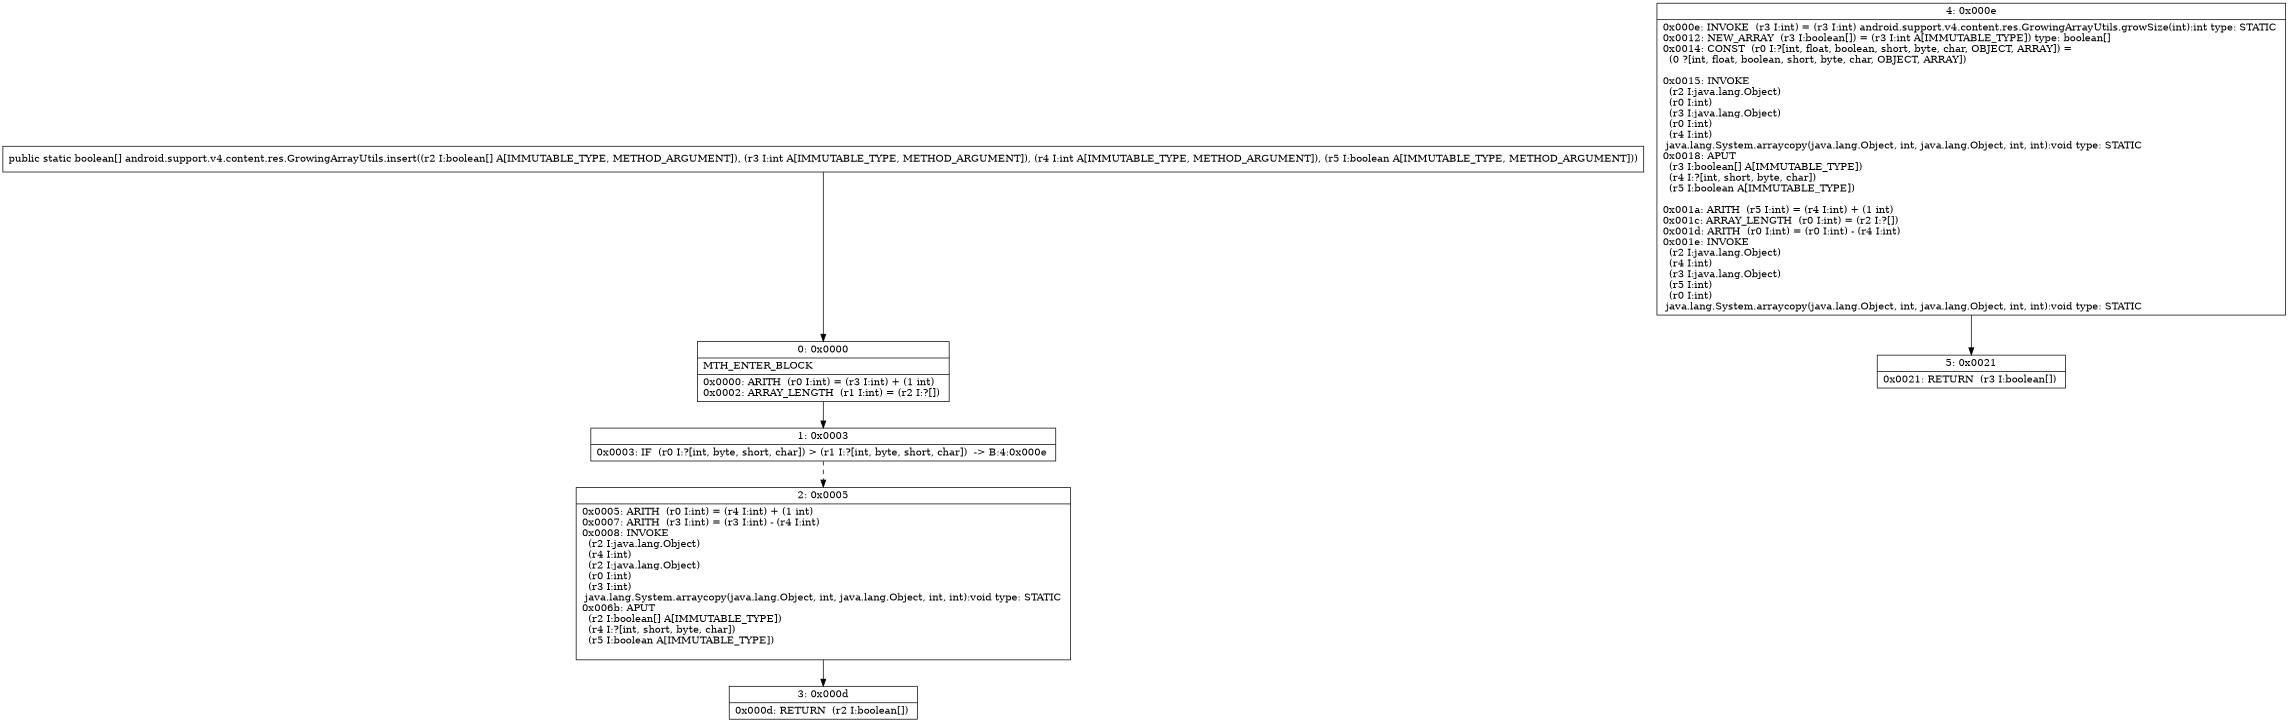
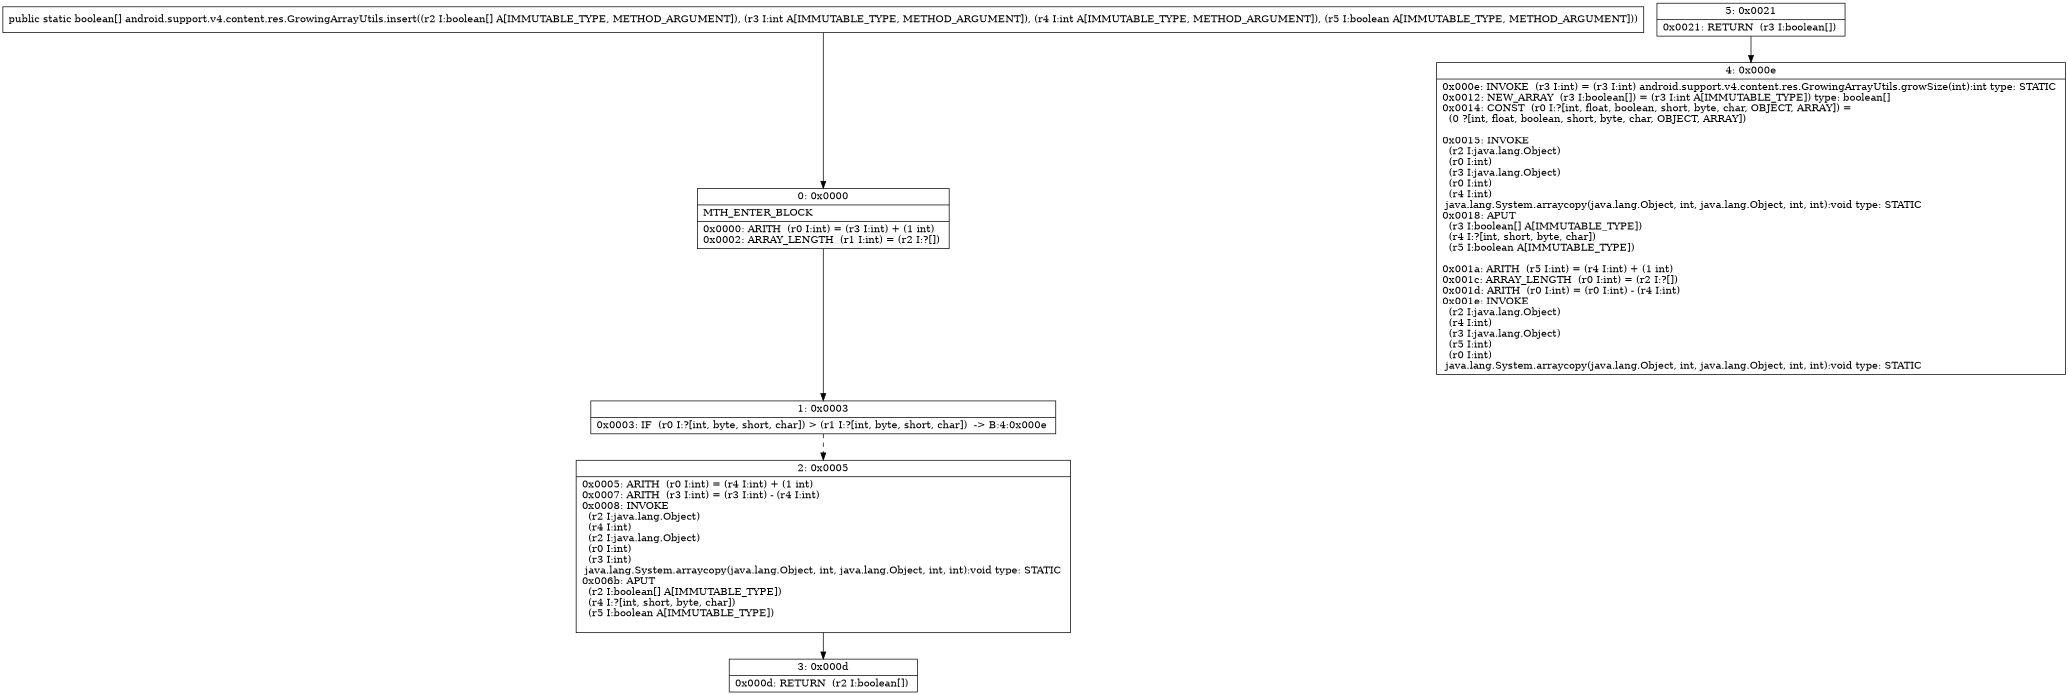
edge "4: 0x000e" -> "5: 0x0021": reversed
